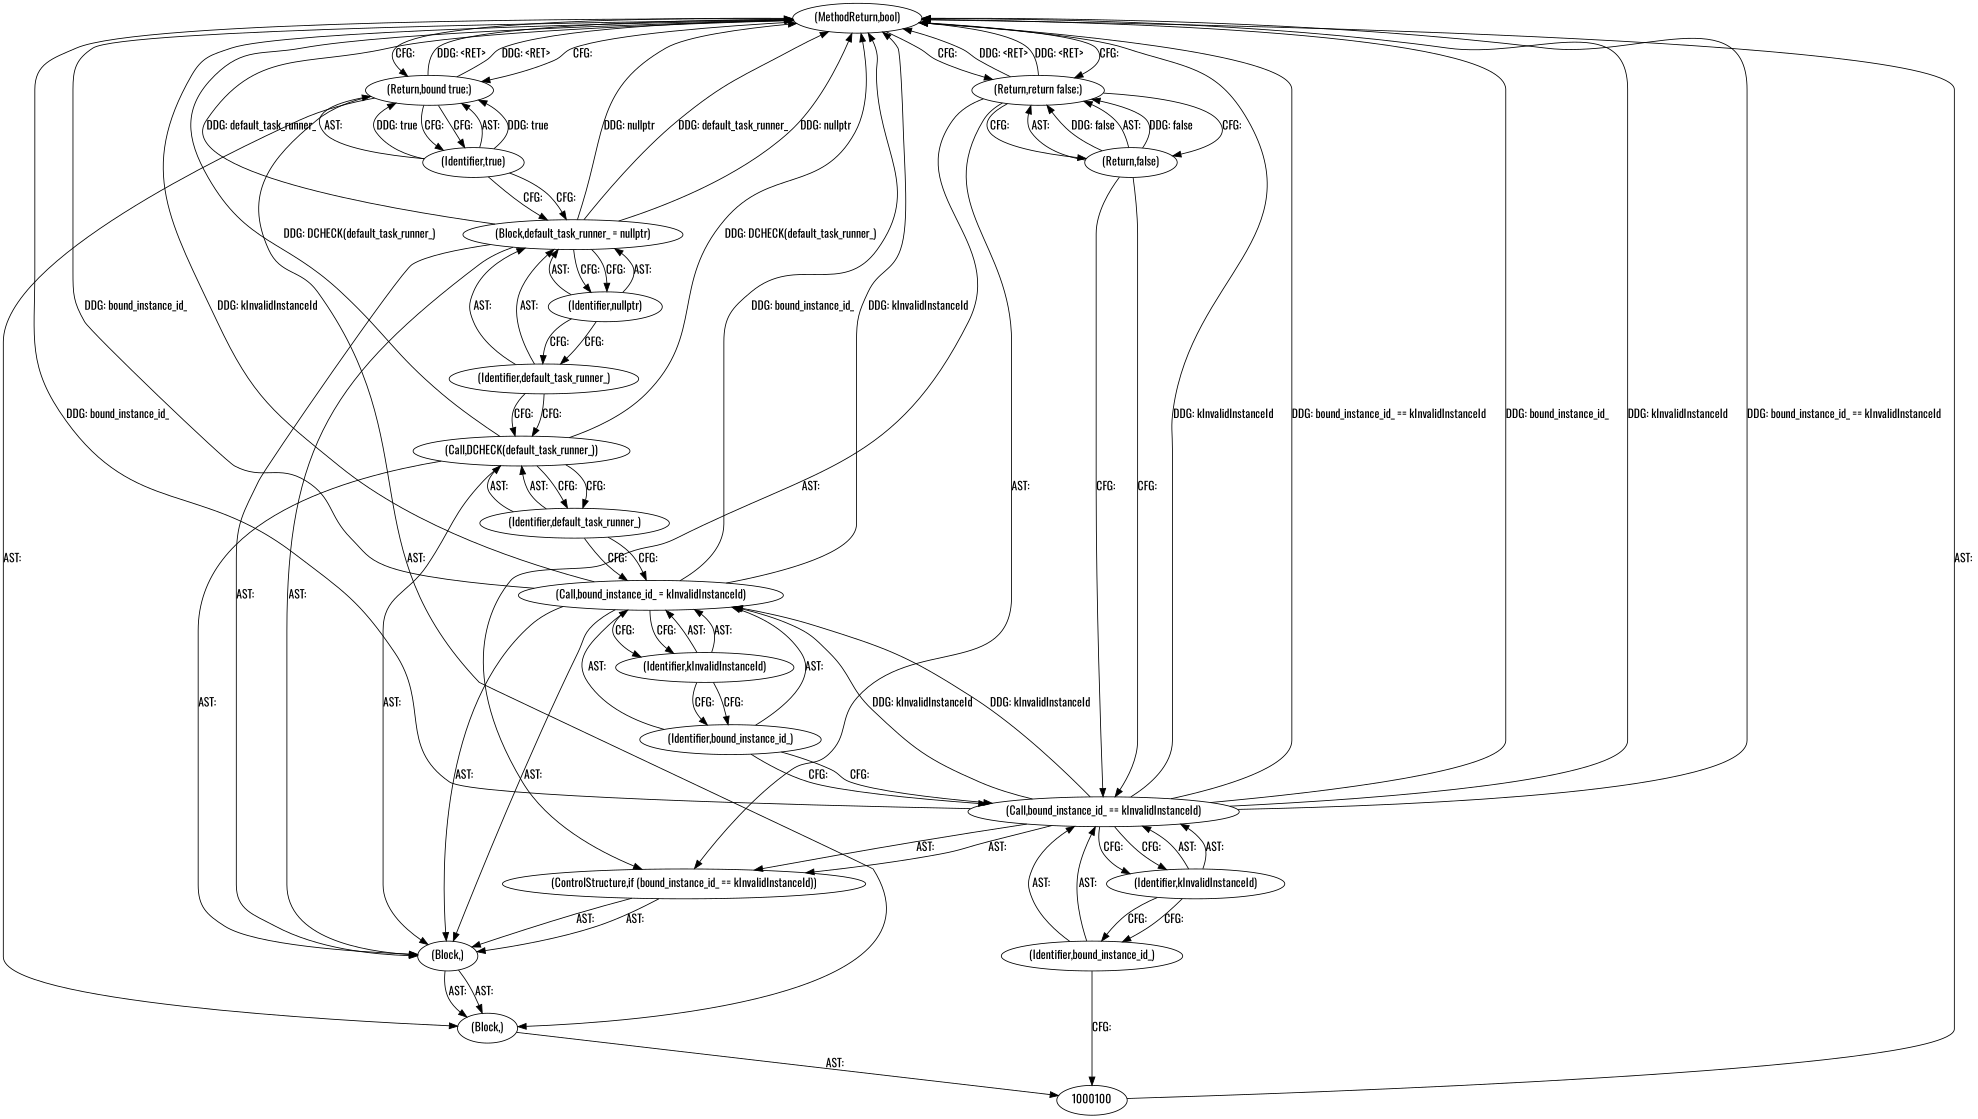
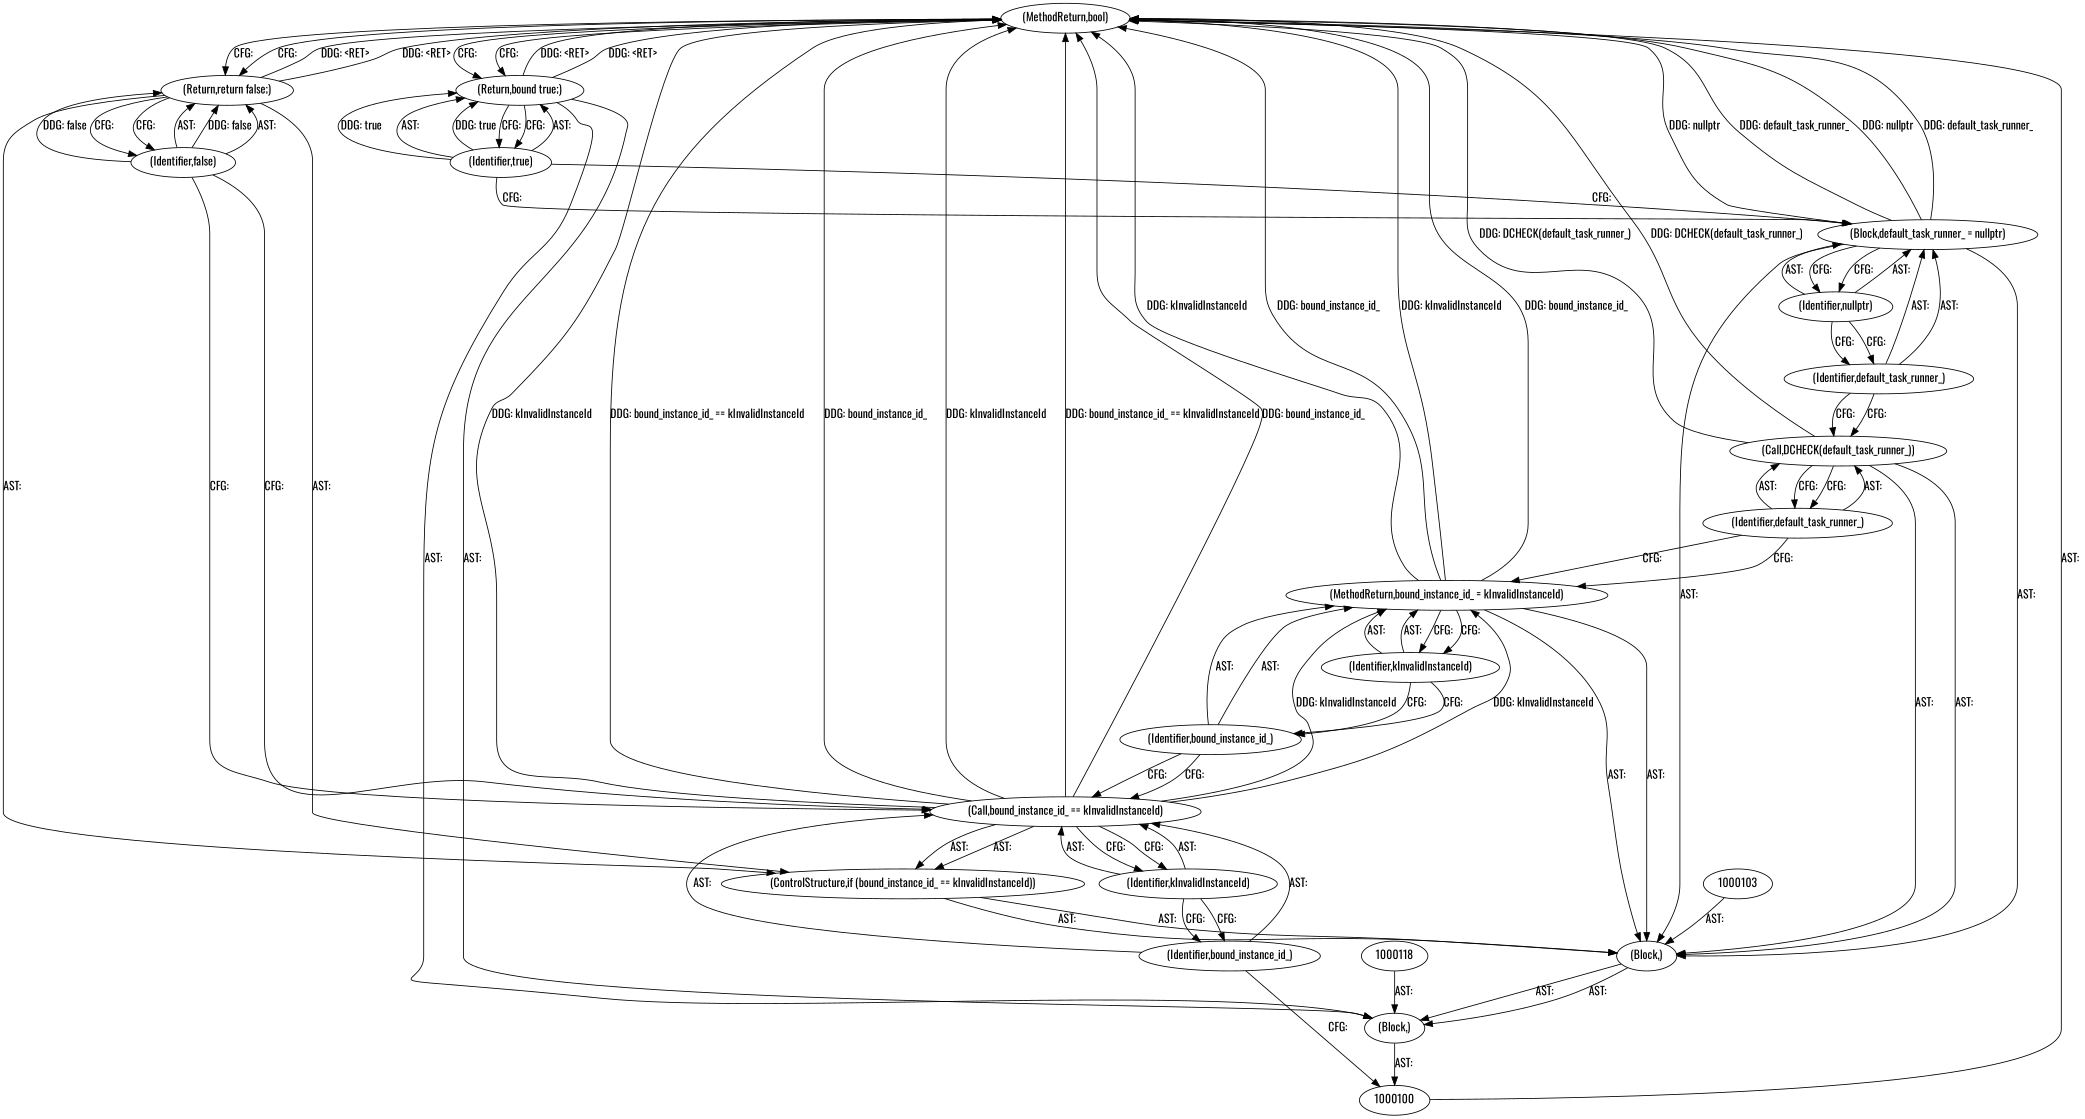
node "(Return,false)": label "(Return,false)" -> "(Identifier,false)"
node "(Call,bound_instance_id_ = kInvalidInstanceId)": label "(Call,bound_instance_id_ = kInvalidInstanceId)" -> "(MethodReturn,bound_instance_id_ = kInvalidInstanceId)"
node "1000103": added
node "1000118": added
